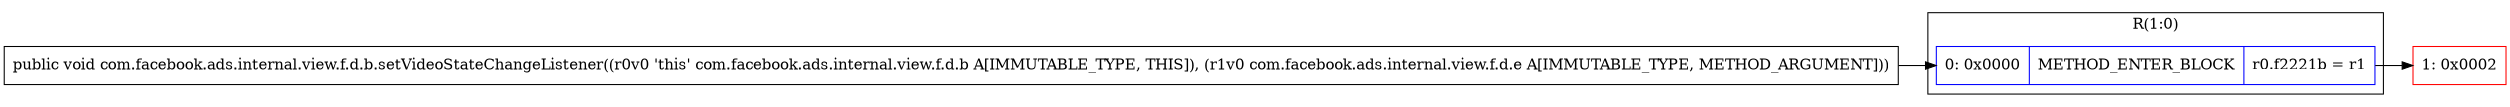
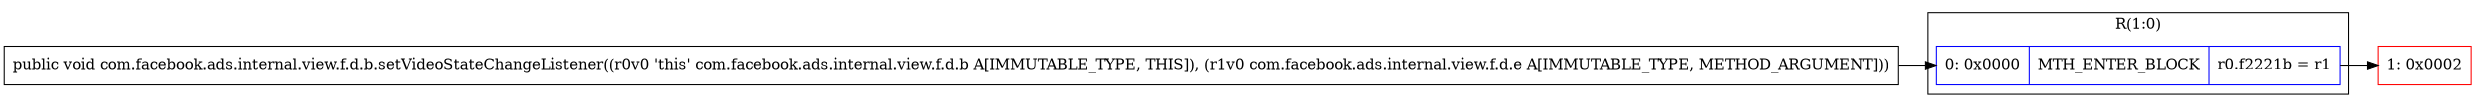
node "0: 0x0000": text "METHOD_ENTER_BLOCK" -> "MTH_ENTER_BLOCK"
